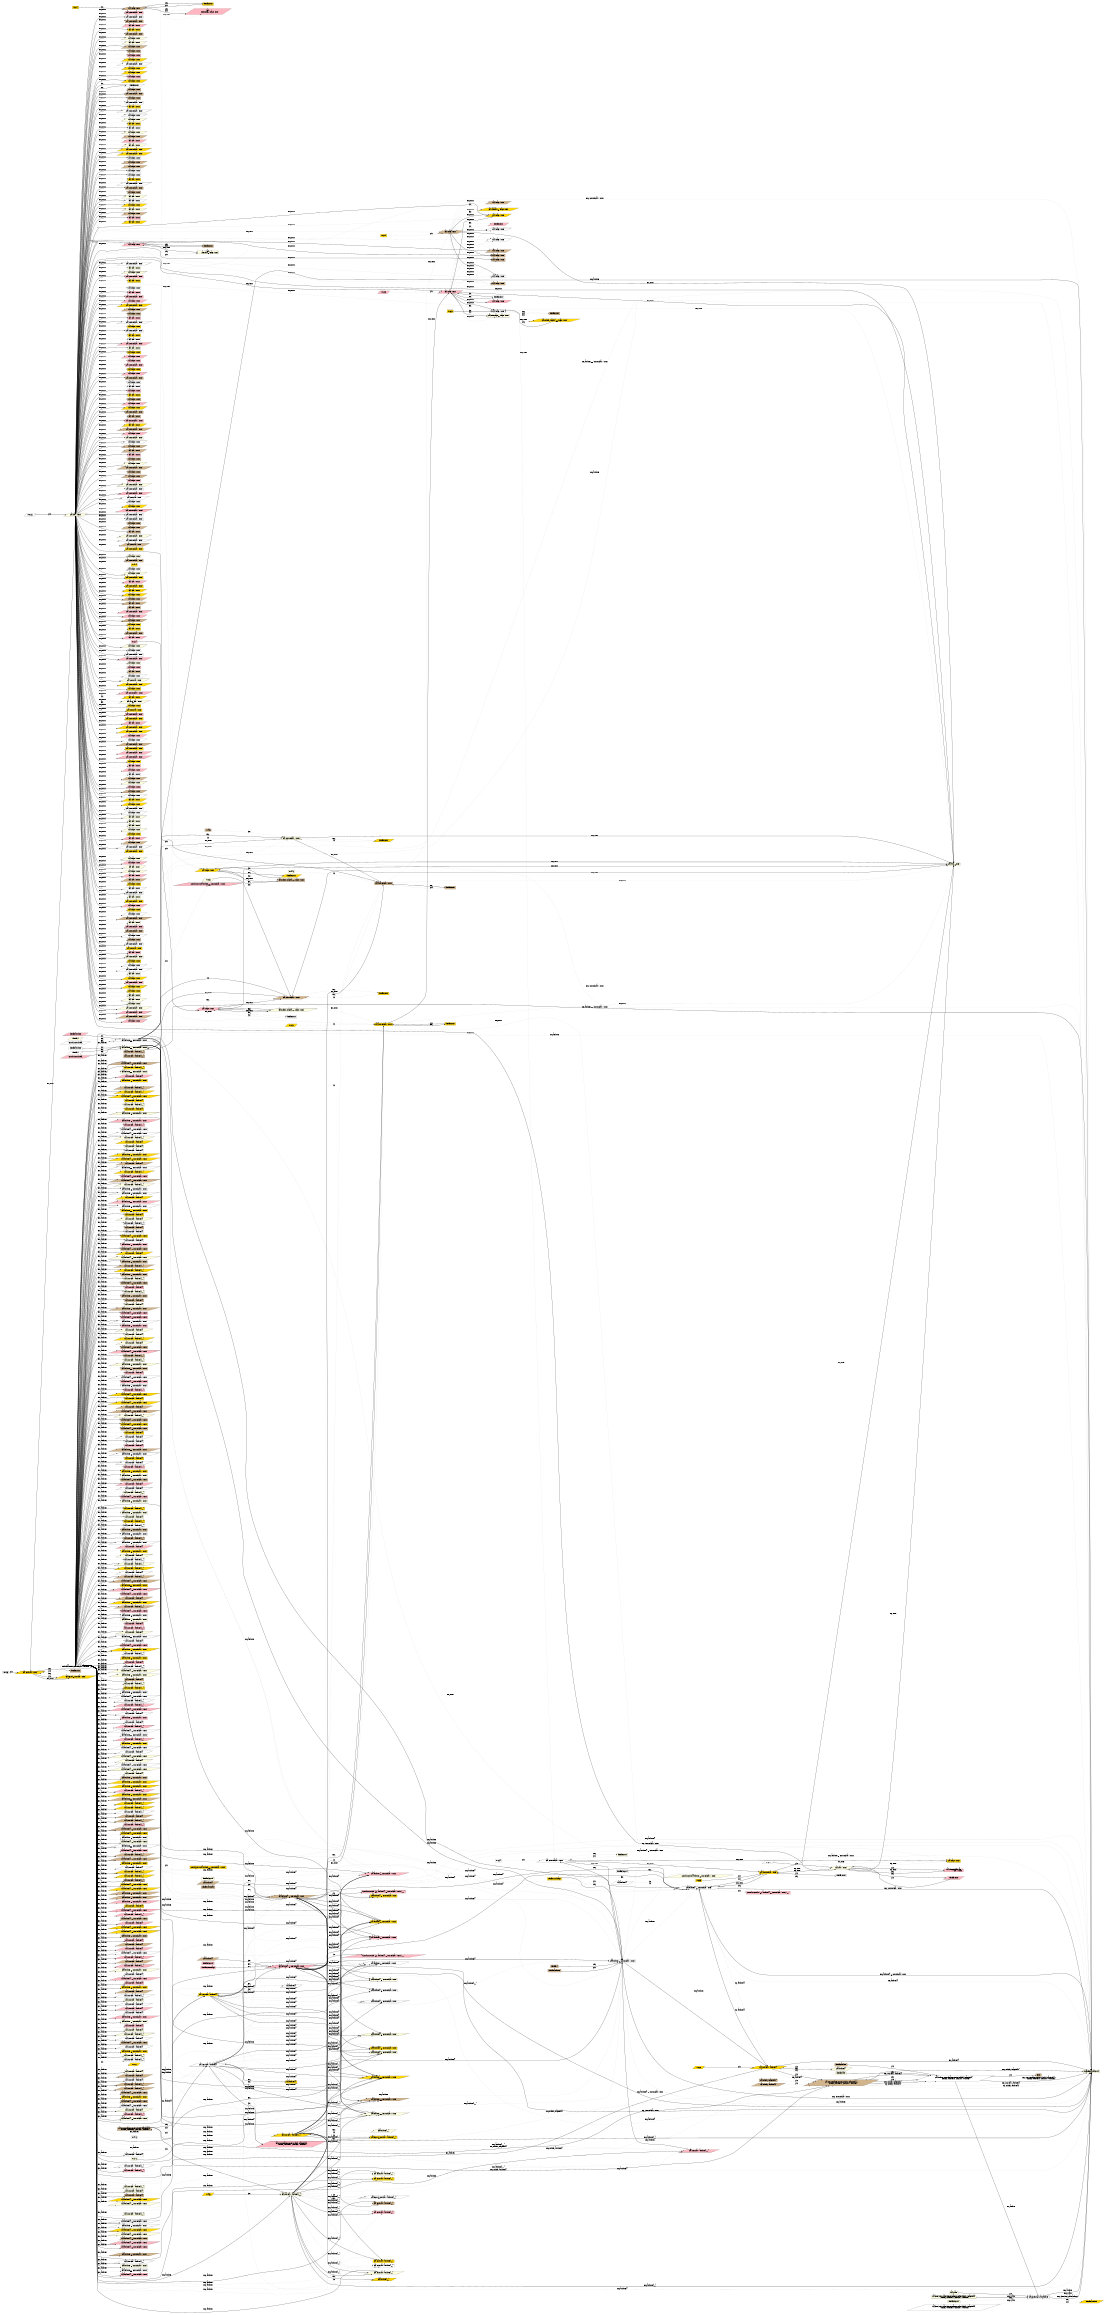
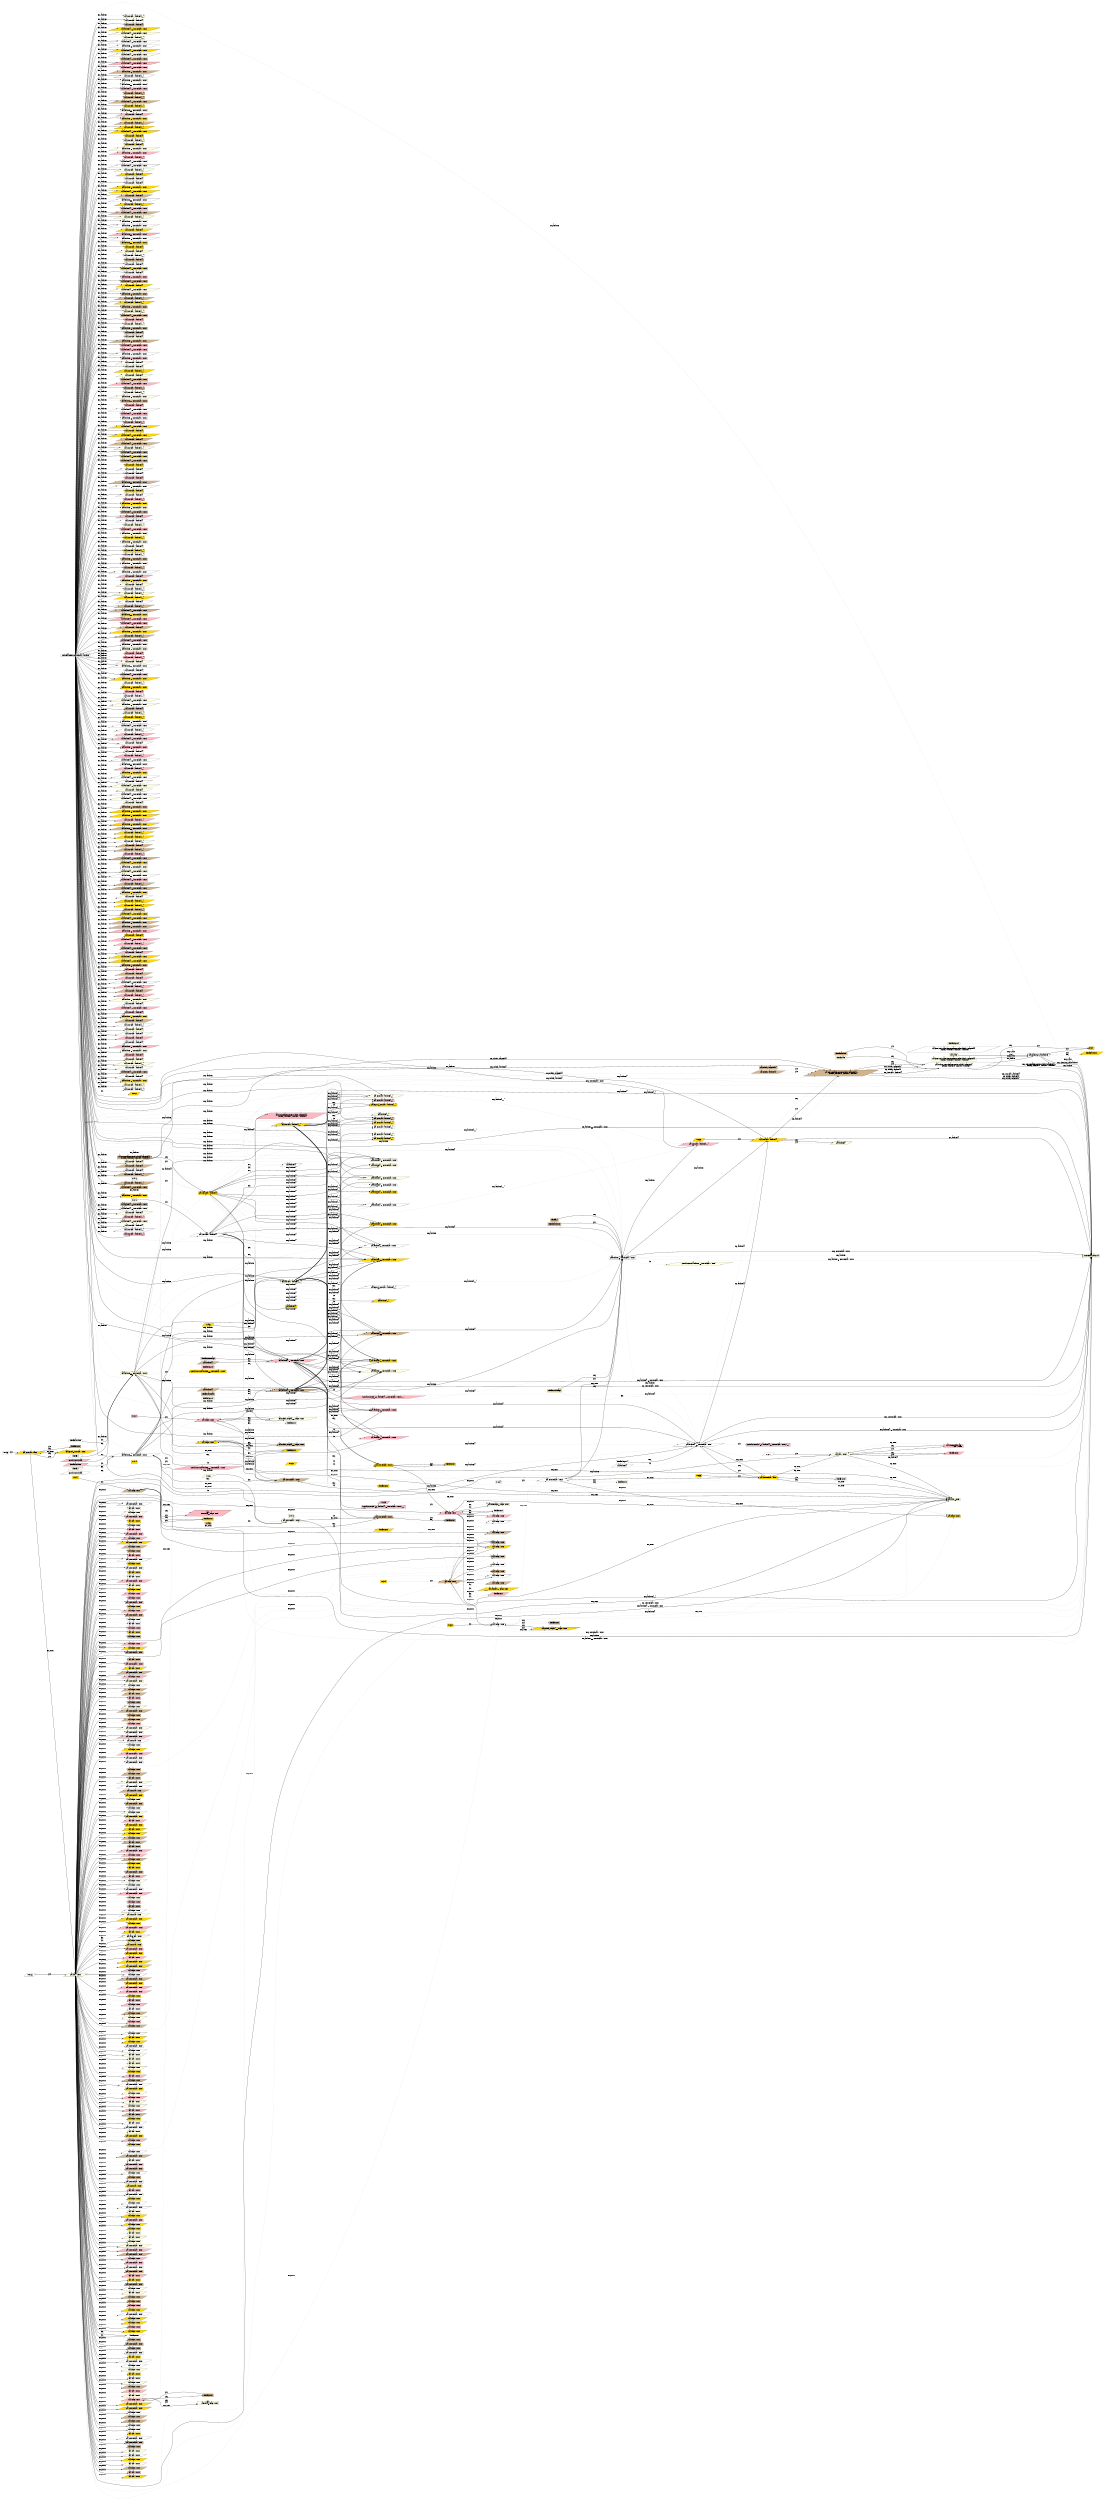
edge "(Call,CloneString(&value,attribute))" -> "(Block,)": added, label "AST:"
node "(Block,)": fillcolor tan -> gold
